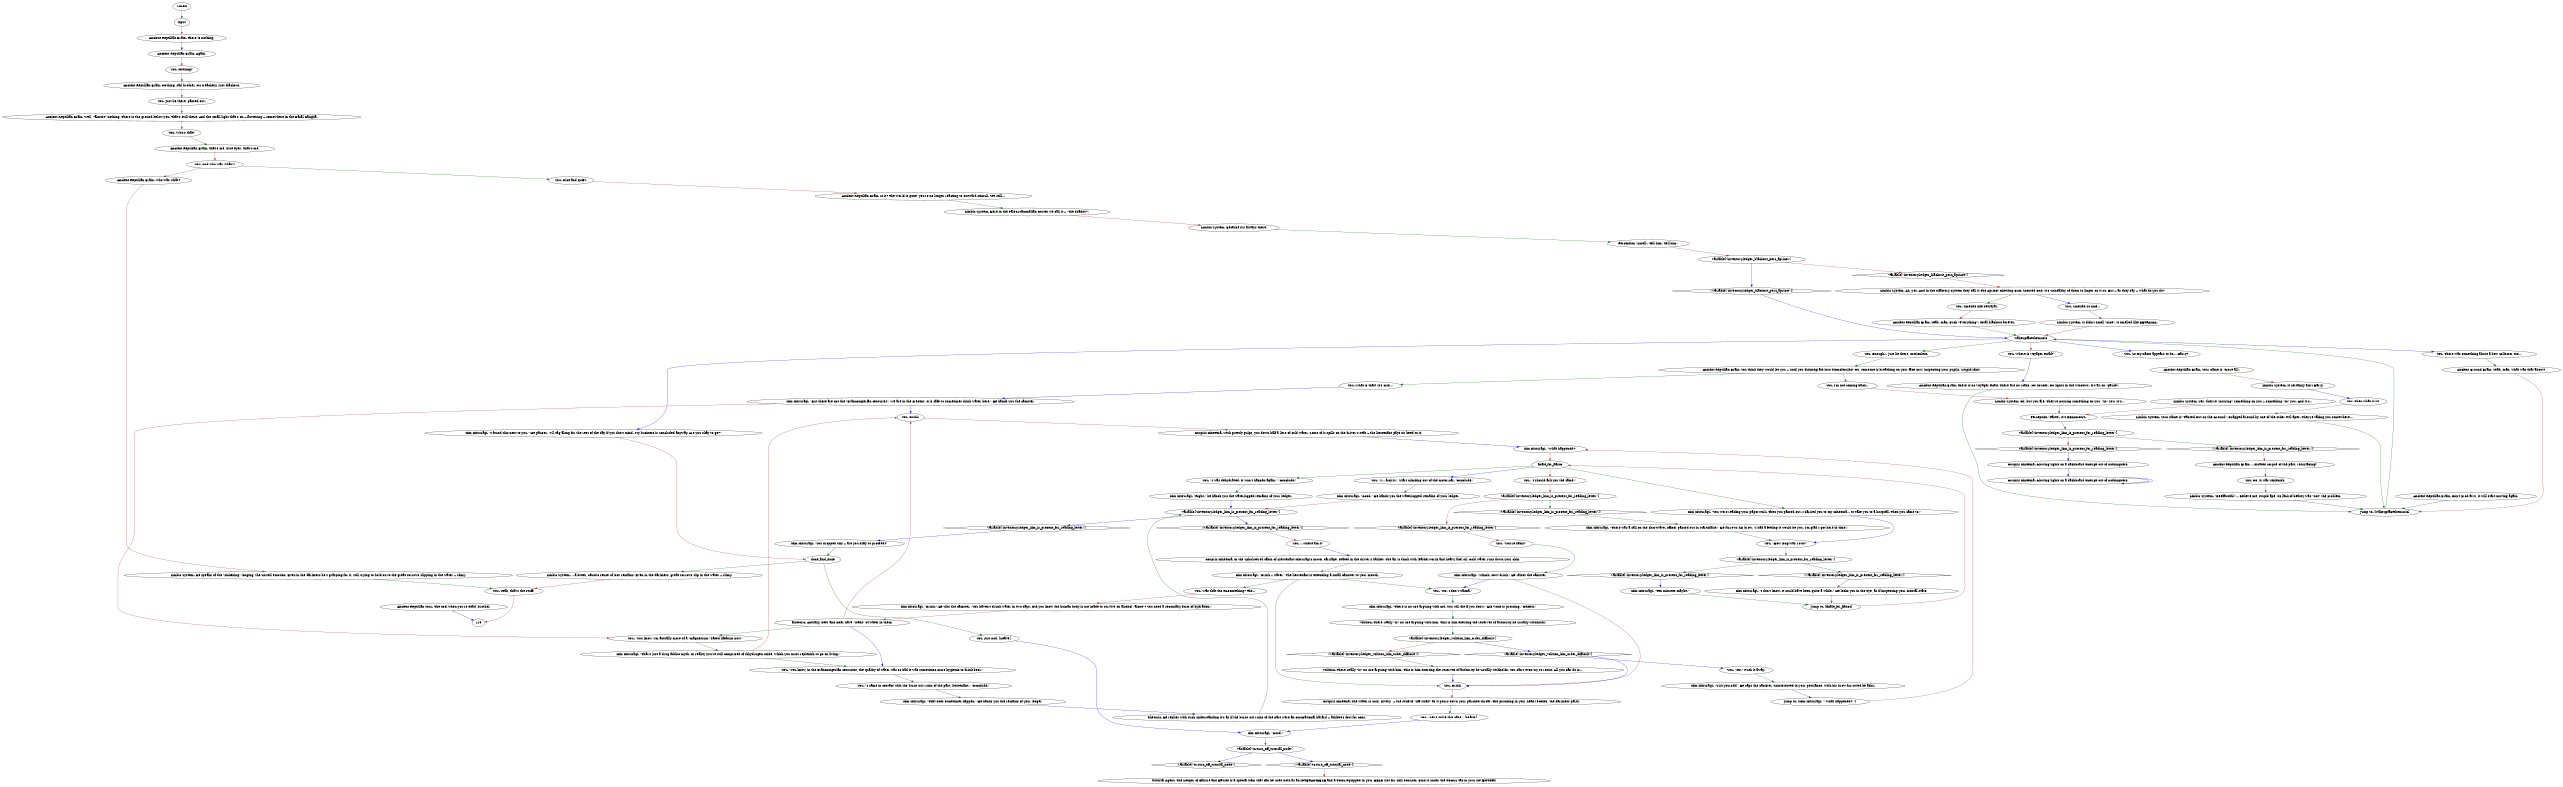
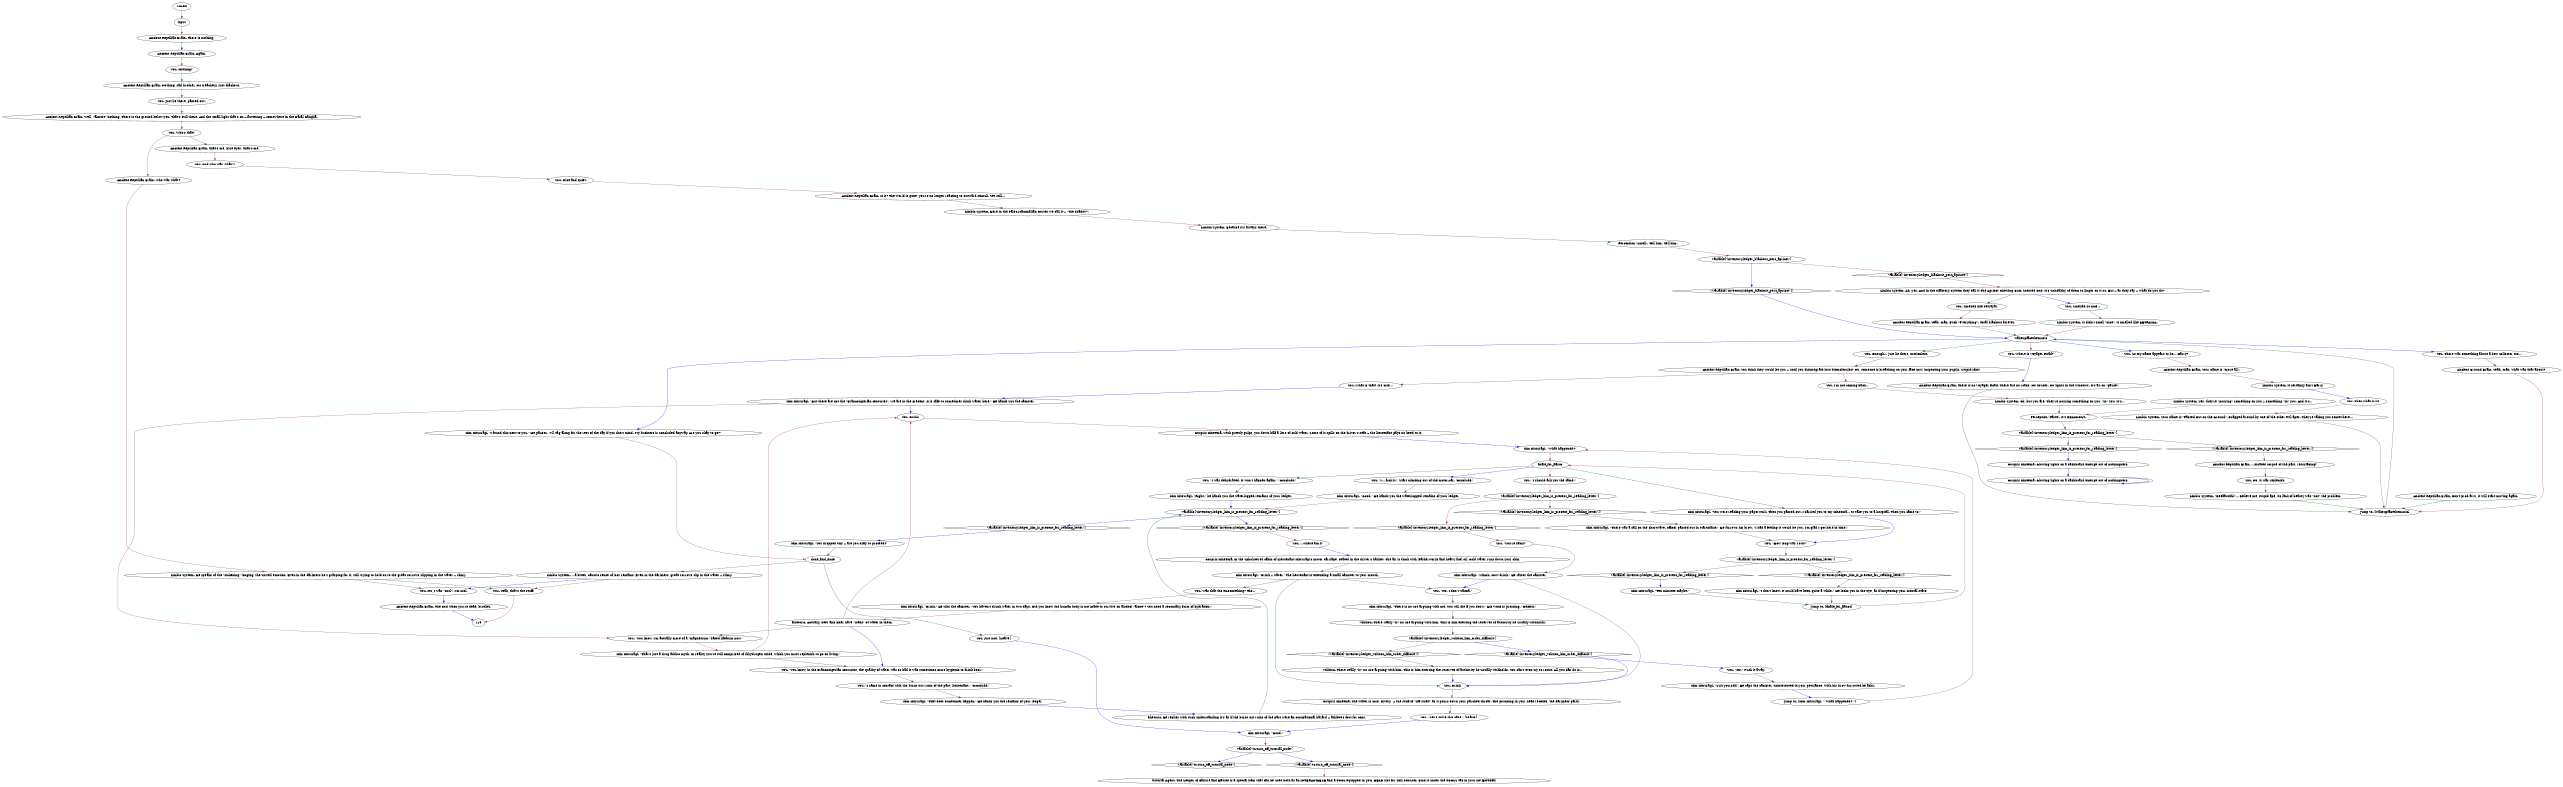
edge "You: And who was *that*?" -> "Ancient Reptilian Brain: Who was what?": now "You: Who's that?" -> "Ancient Reptilian Brain: Who was what?"
edge "You: So my name appears to be... Harry?" -> "Ancient Reptilian Brain: Your name is *more all*.": added
node "You: No, I was *cool*. I'm cool.": added
node "Ancient Reptilian Your: The cool when you're dead, brother.": label "Ancient Reptilian Your: The cool when you're dead, brother." -> "Ancient Reptilian Brain: The cool when you're dead, brother."
